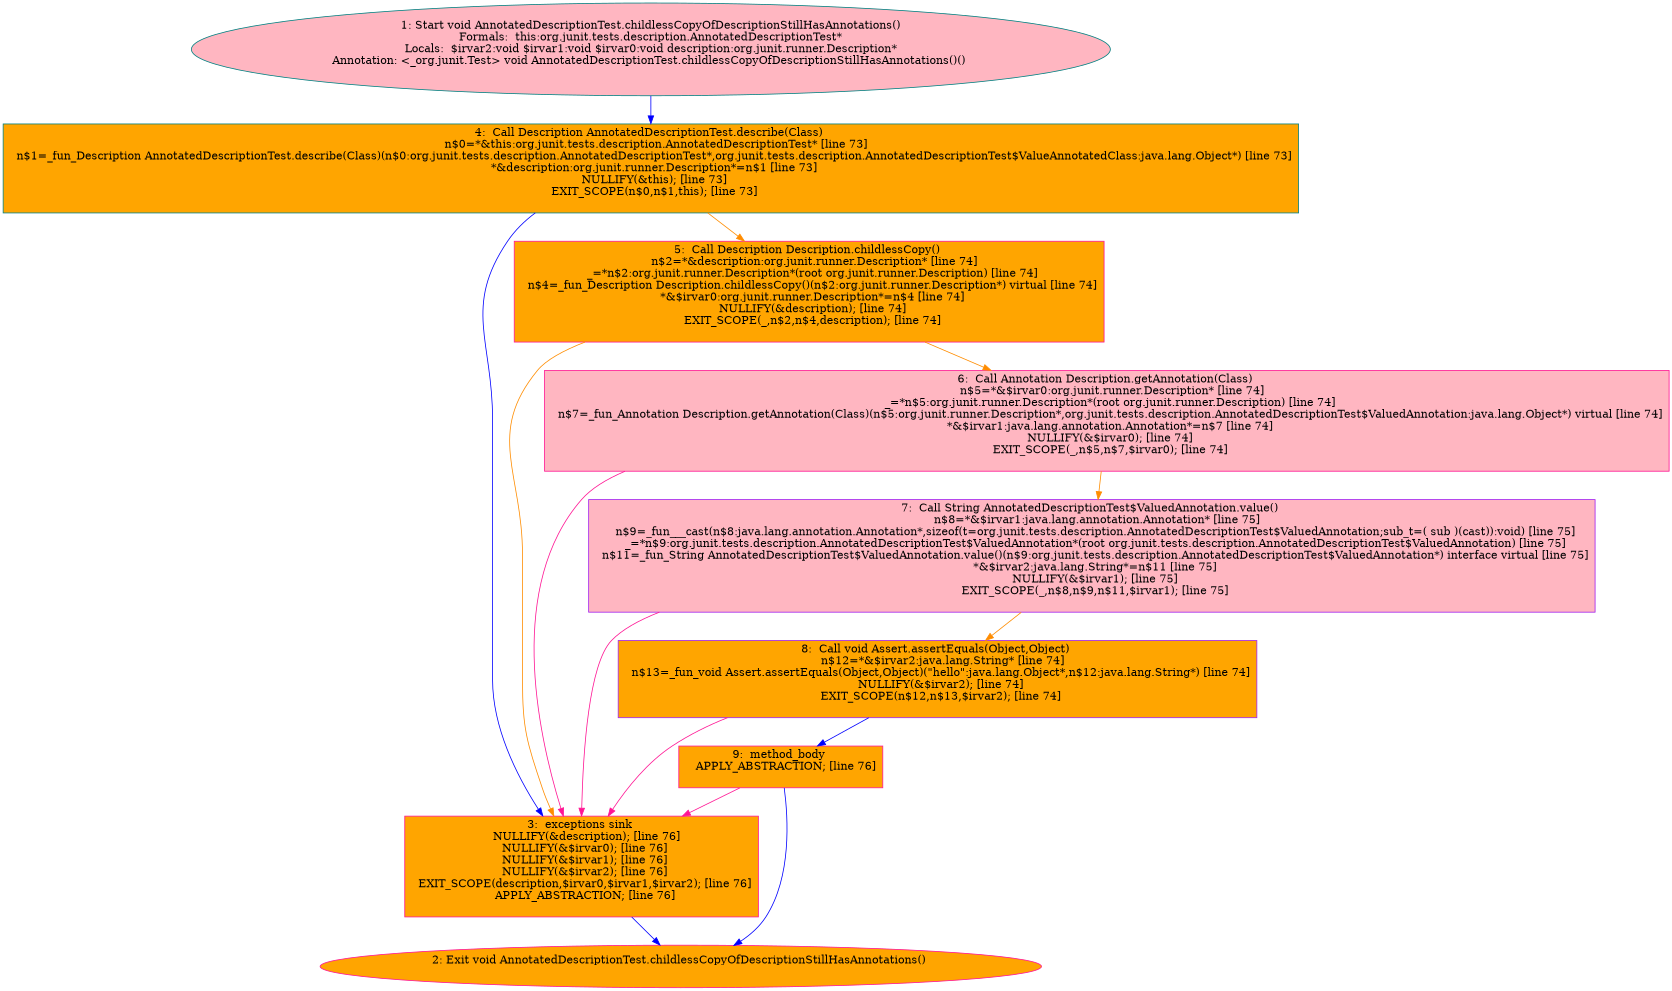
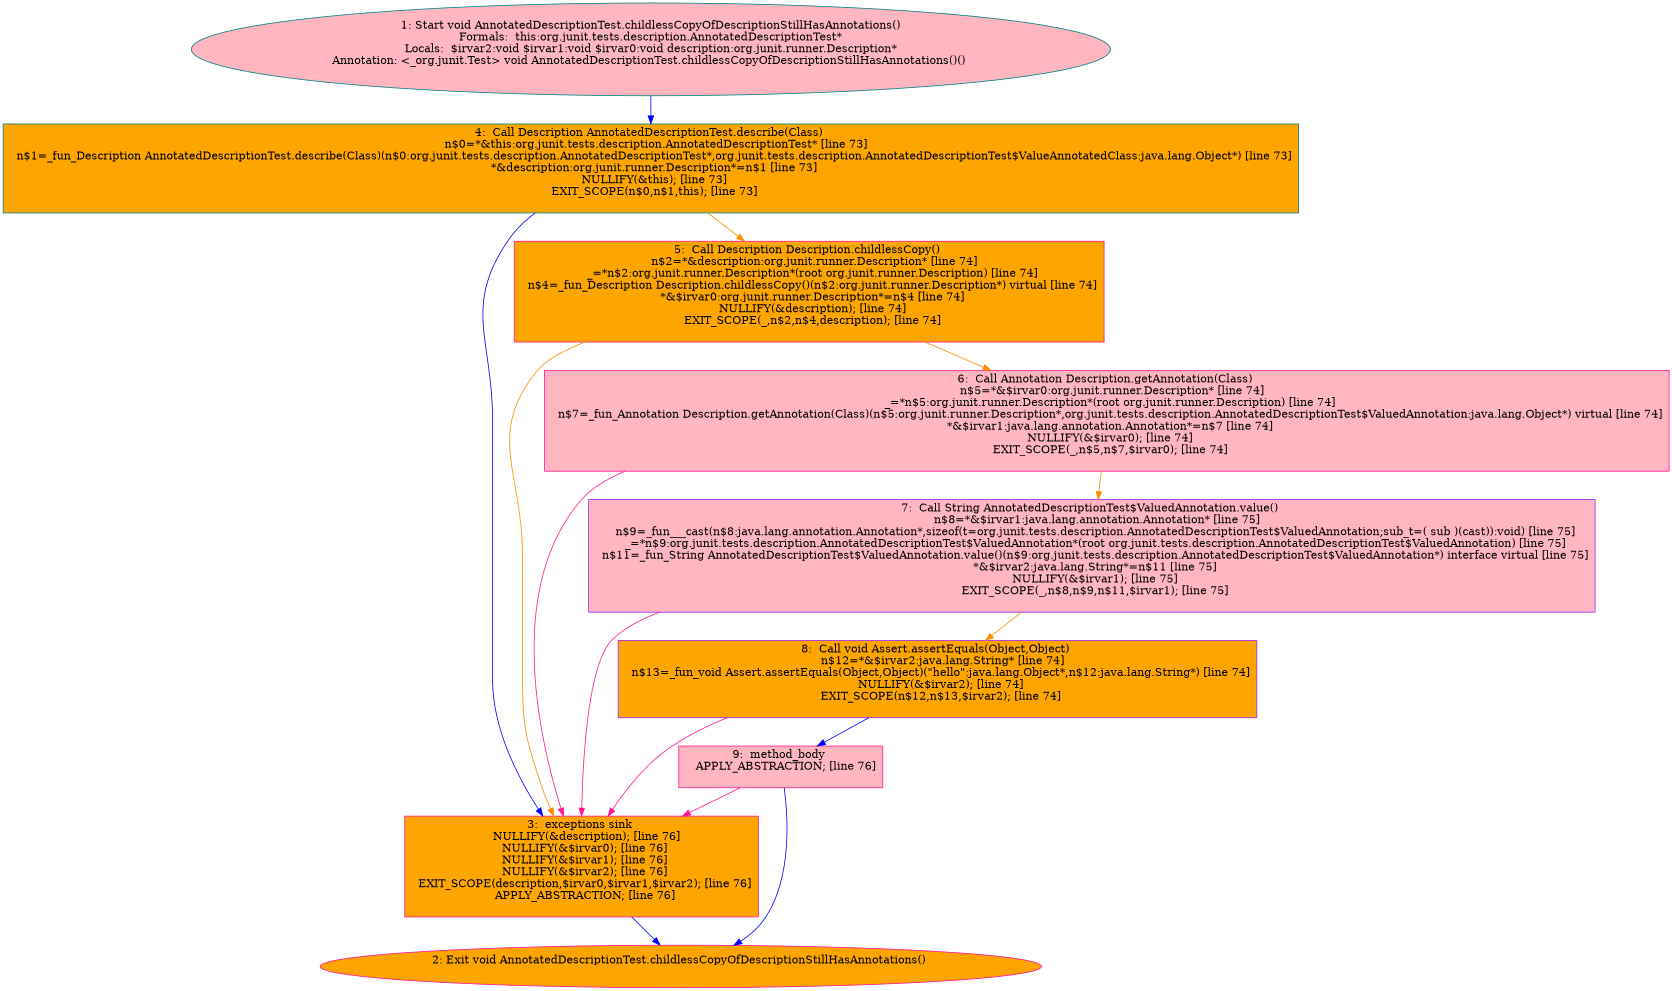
node "9:  method_body APPLY_ABSTRACTION; [line 76]": fillcolor orange -> lightpink
